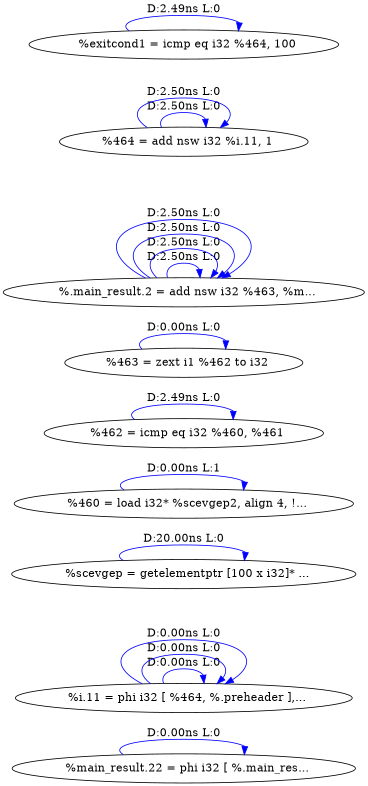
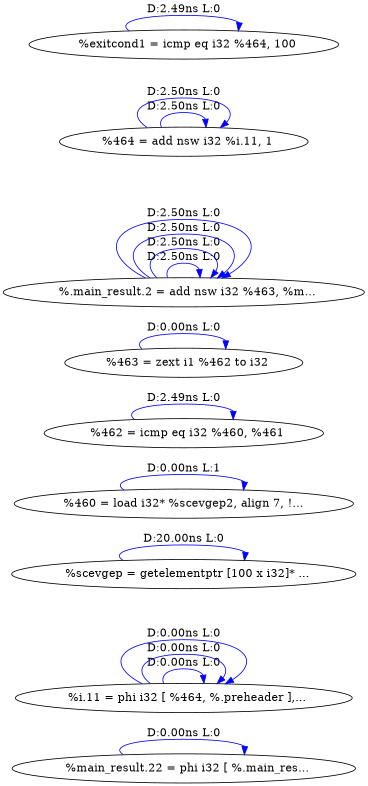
node "%460 = load i32* %scevgep2, align 4, !...": label "%460 = load i32* %scevgep2, align 4, !..." -> "%460 = load i32* %scevgep2, align 7, !..."
